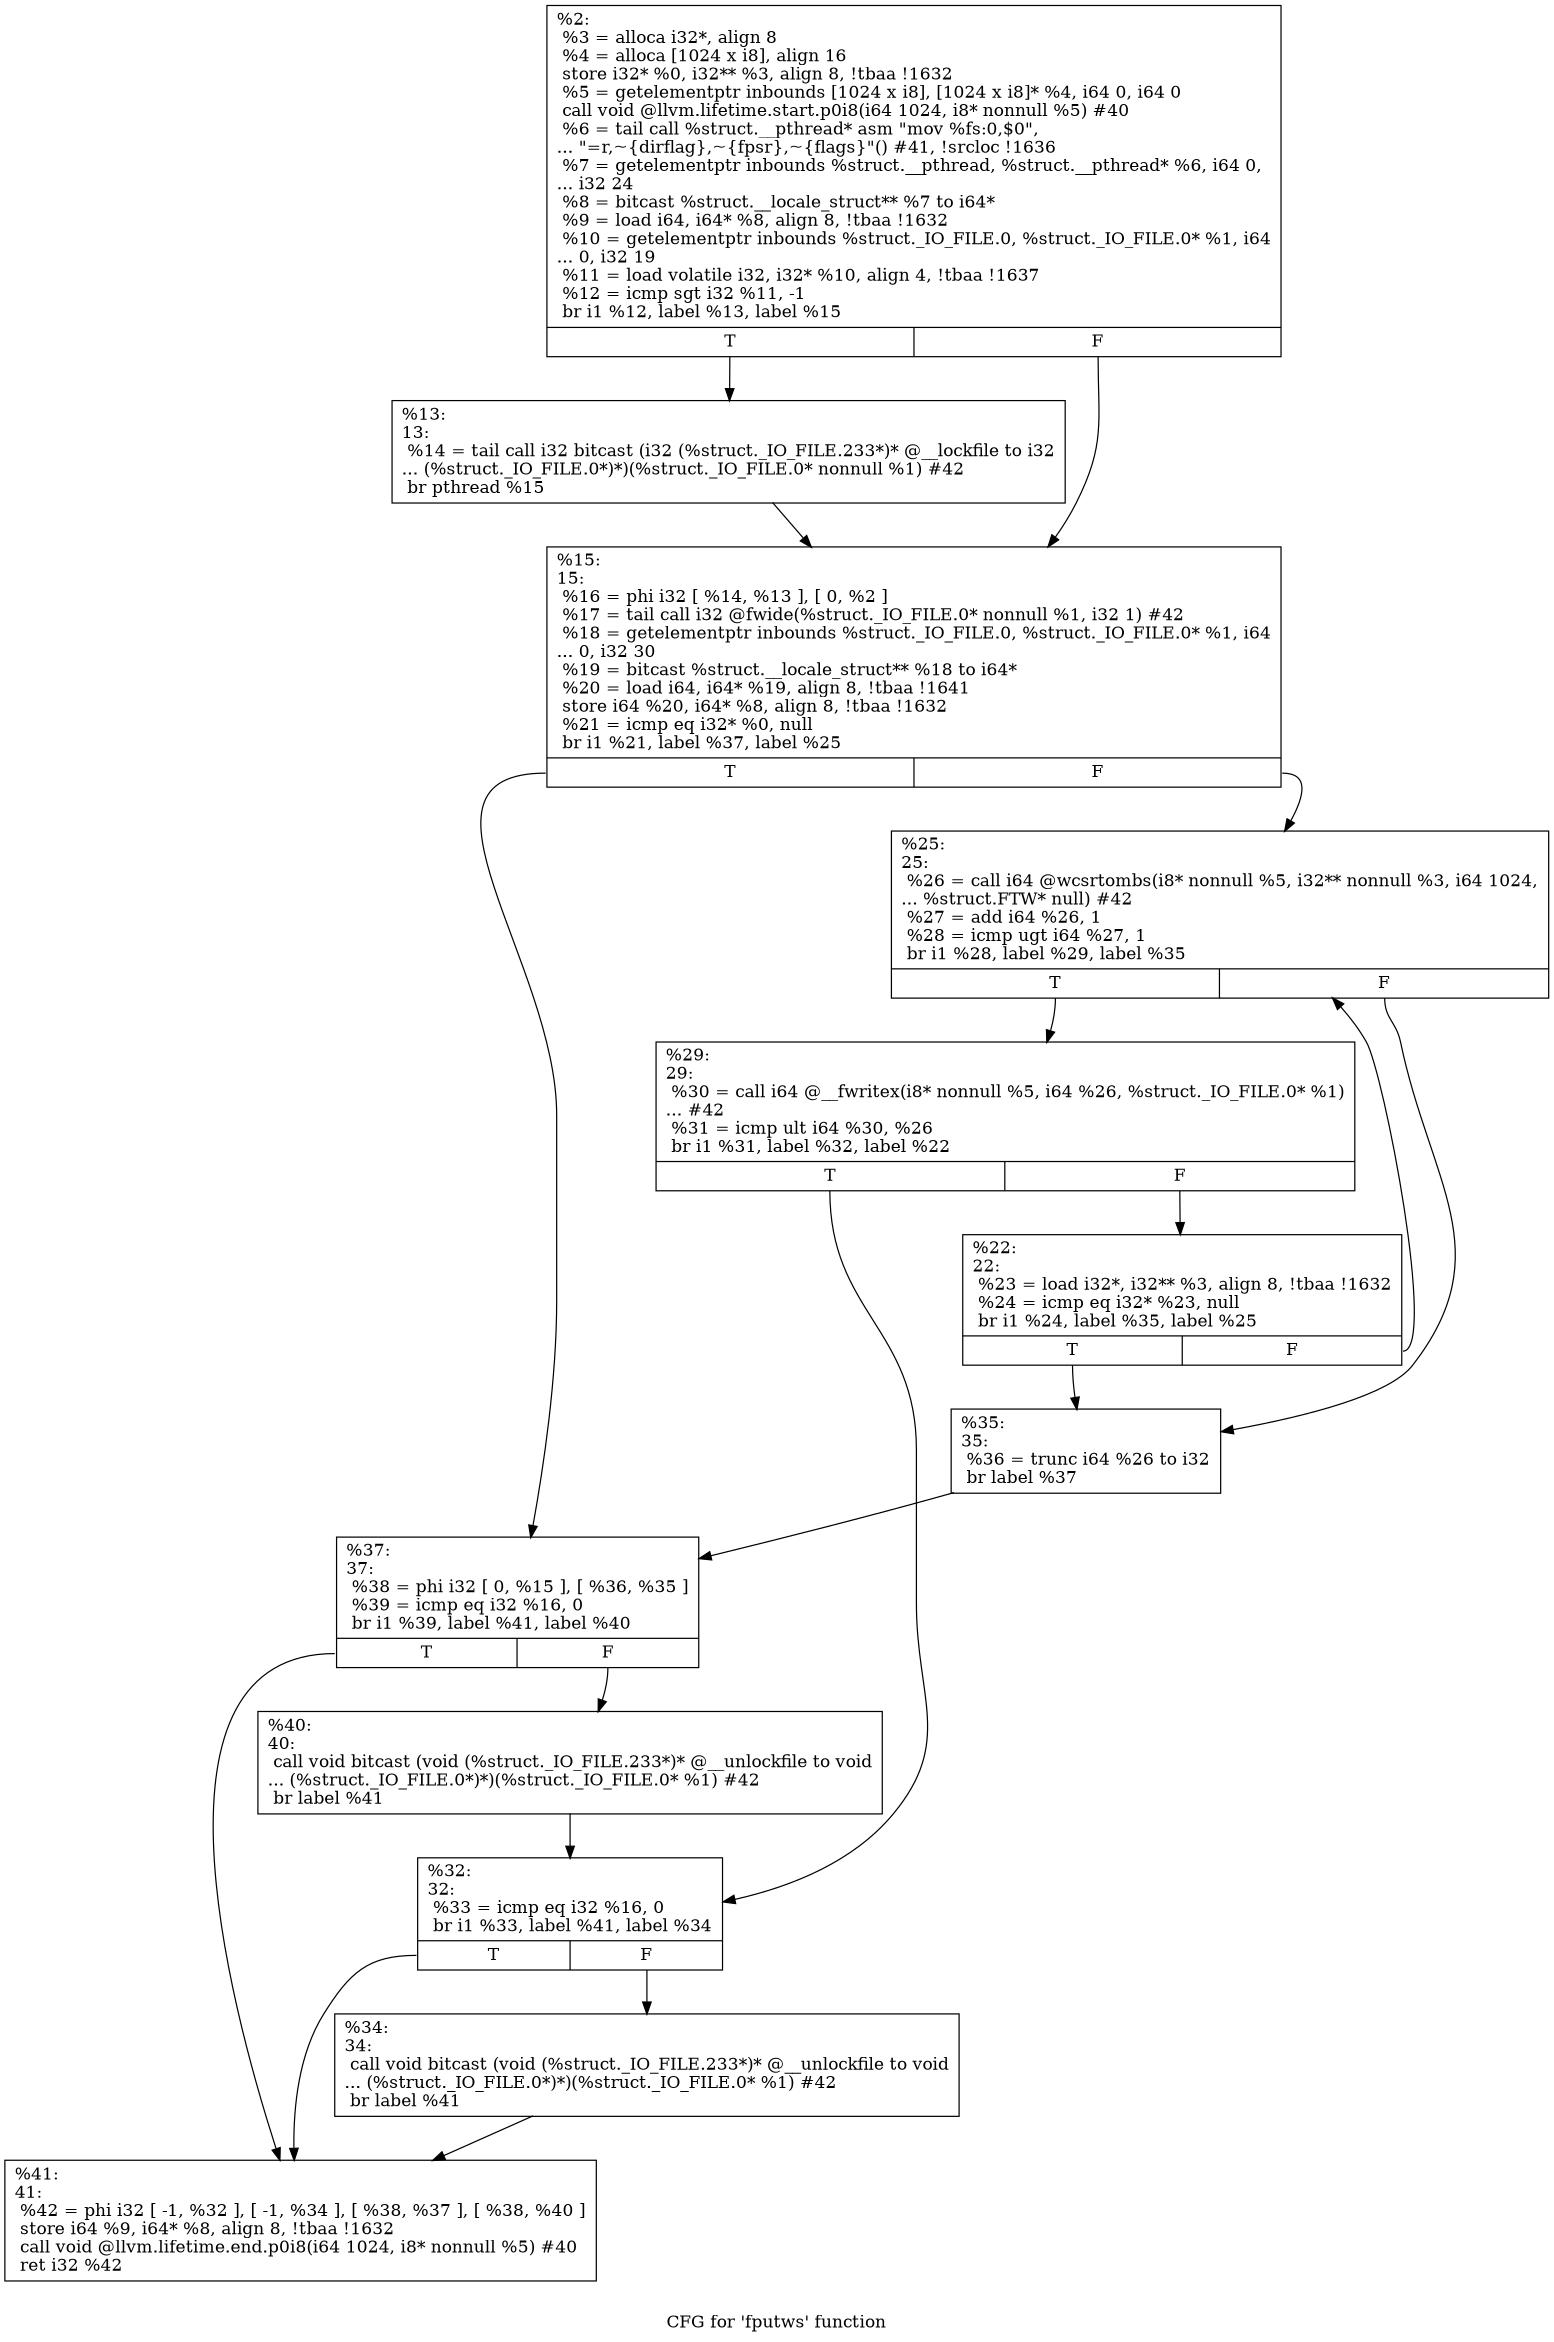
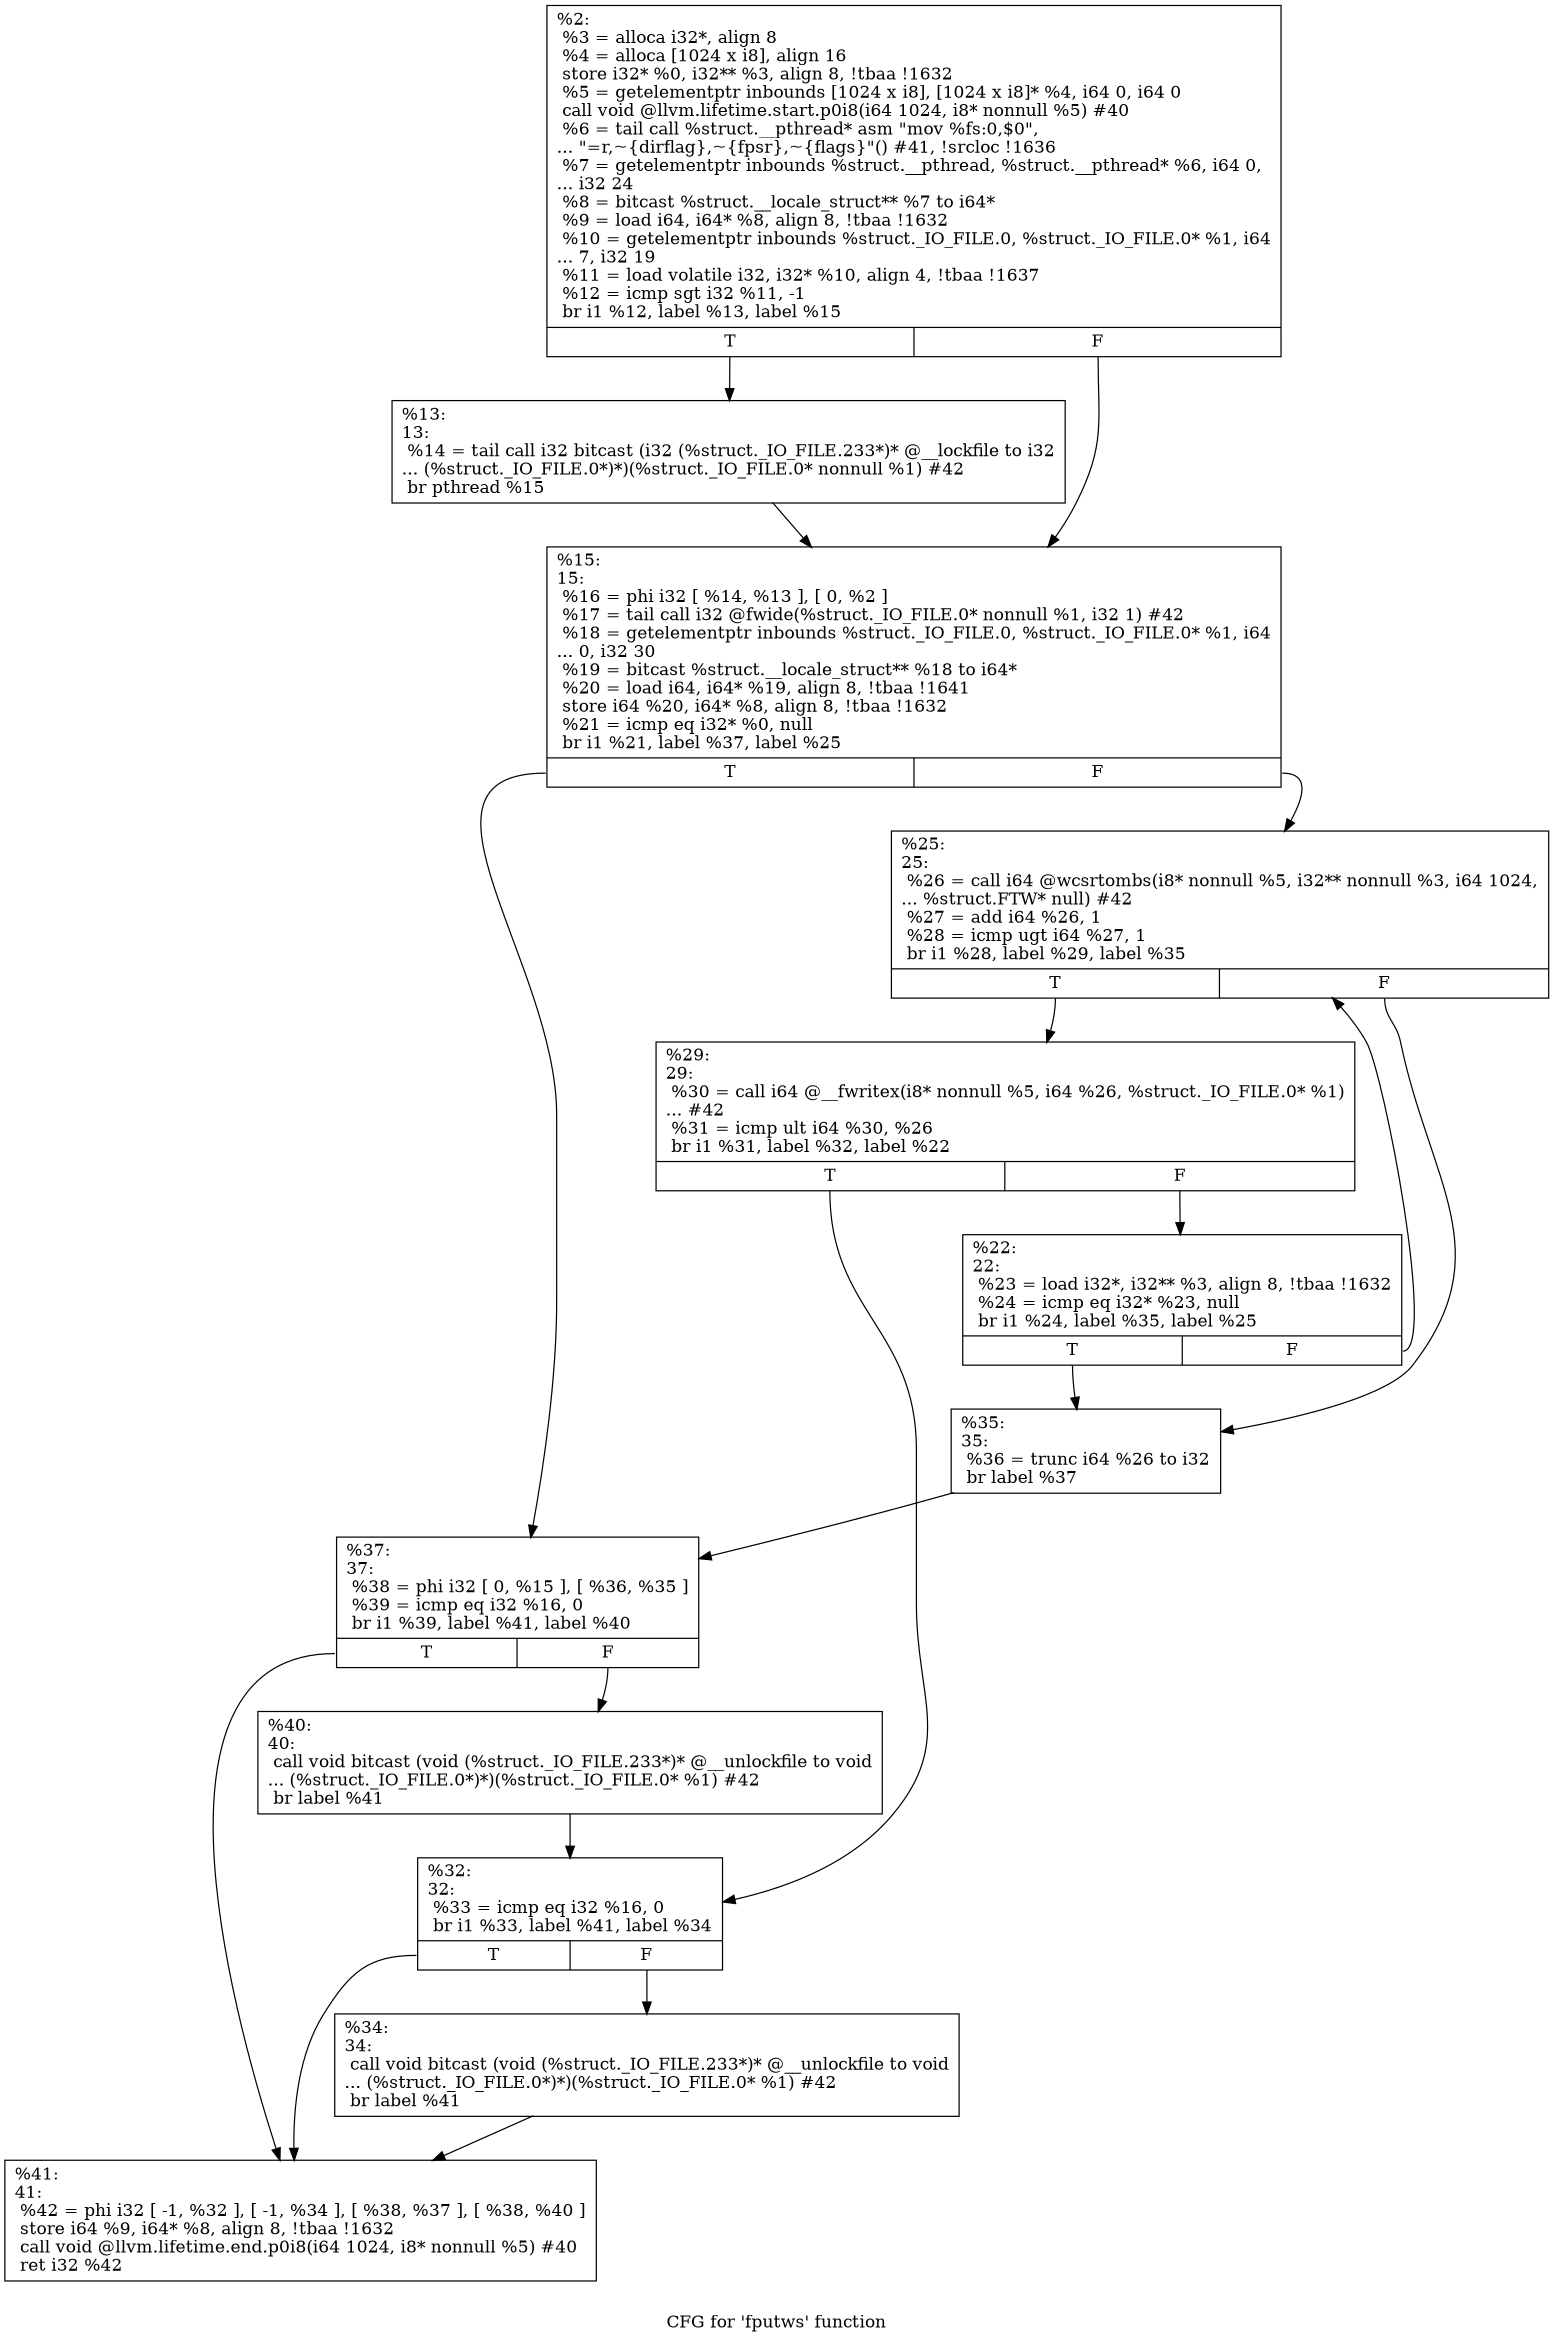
node "%2:": text "... 0, i32 19" -> "... 7, i32 19"
